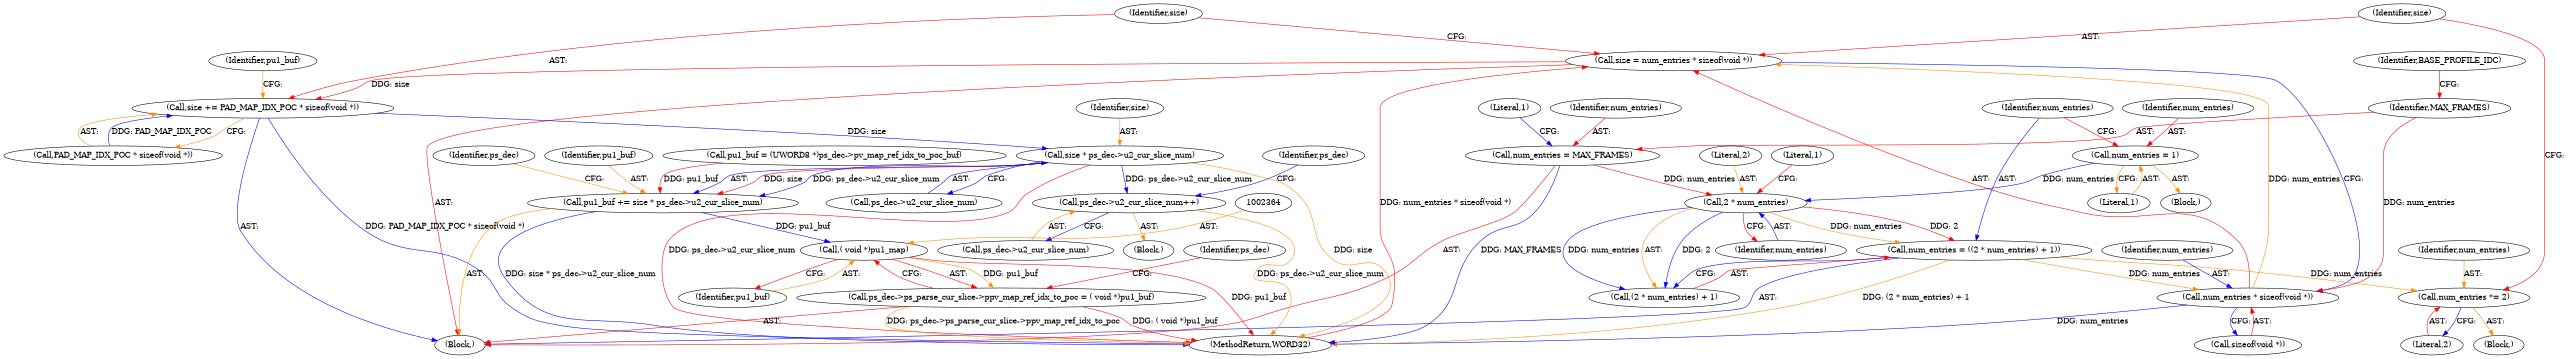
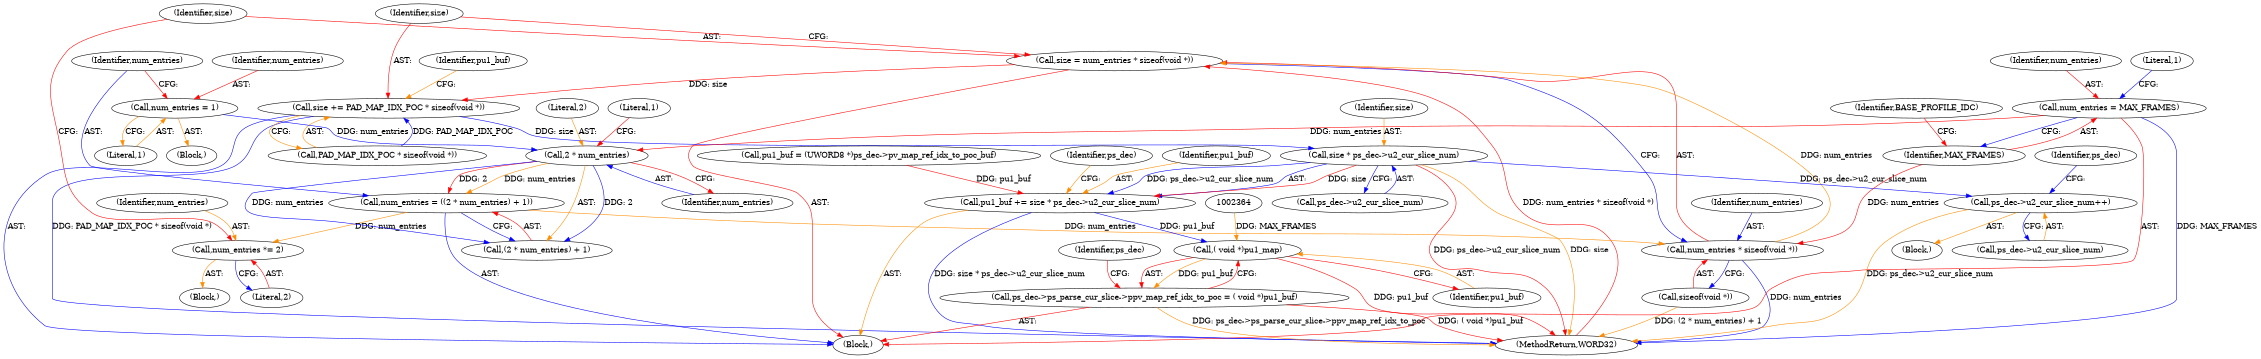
edge "(Call,num_entries = MAX_FRAMES)" -> "(Identifier,MAX_FRAMES)": added, label "CFG:"
edge "1002364" -> "(Call,( void *)pu1_map)": label "AST: " -> "DDG: MAX_FRAMES"
edge "(Call,num_entries = ((2 * num_entries) + 1))" -> "(MethodReturn,WORD32)": now "(Call,sizeof(void *))" -> "(MethodReturn,WORD32)"
